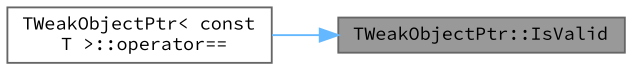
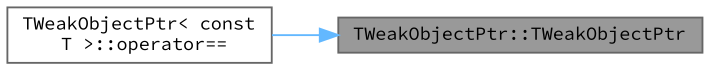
node "TWeakObjectPtr::IsValid": label "TWeakObjectPtr::IsValid" -> "TWeakObjectPtr::TWeakObjectPtr"
